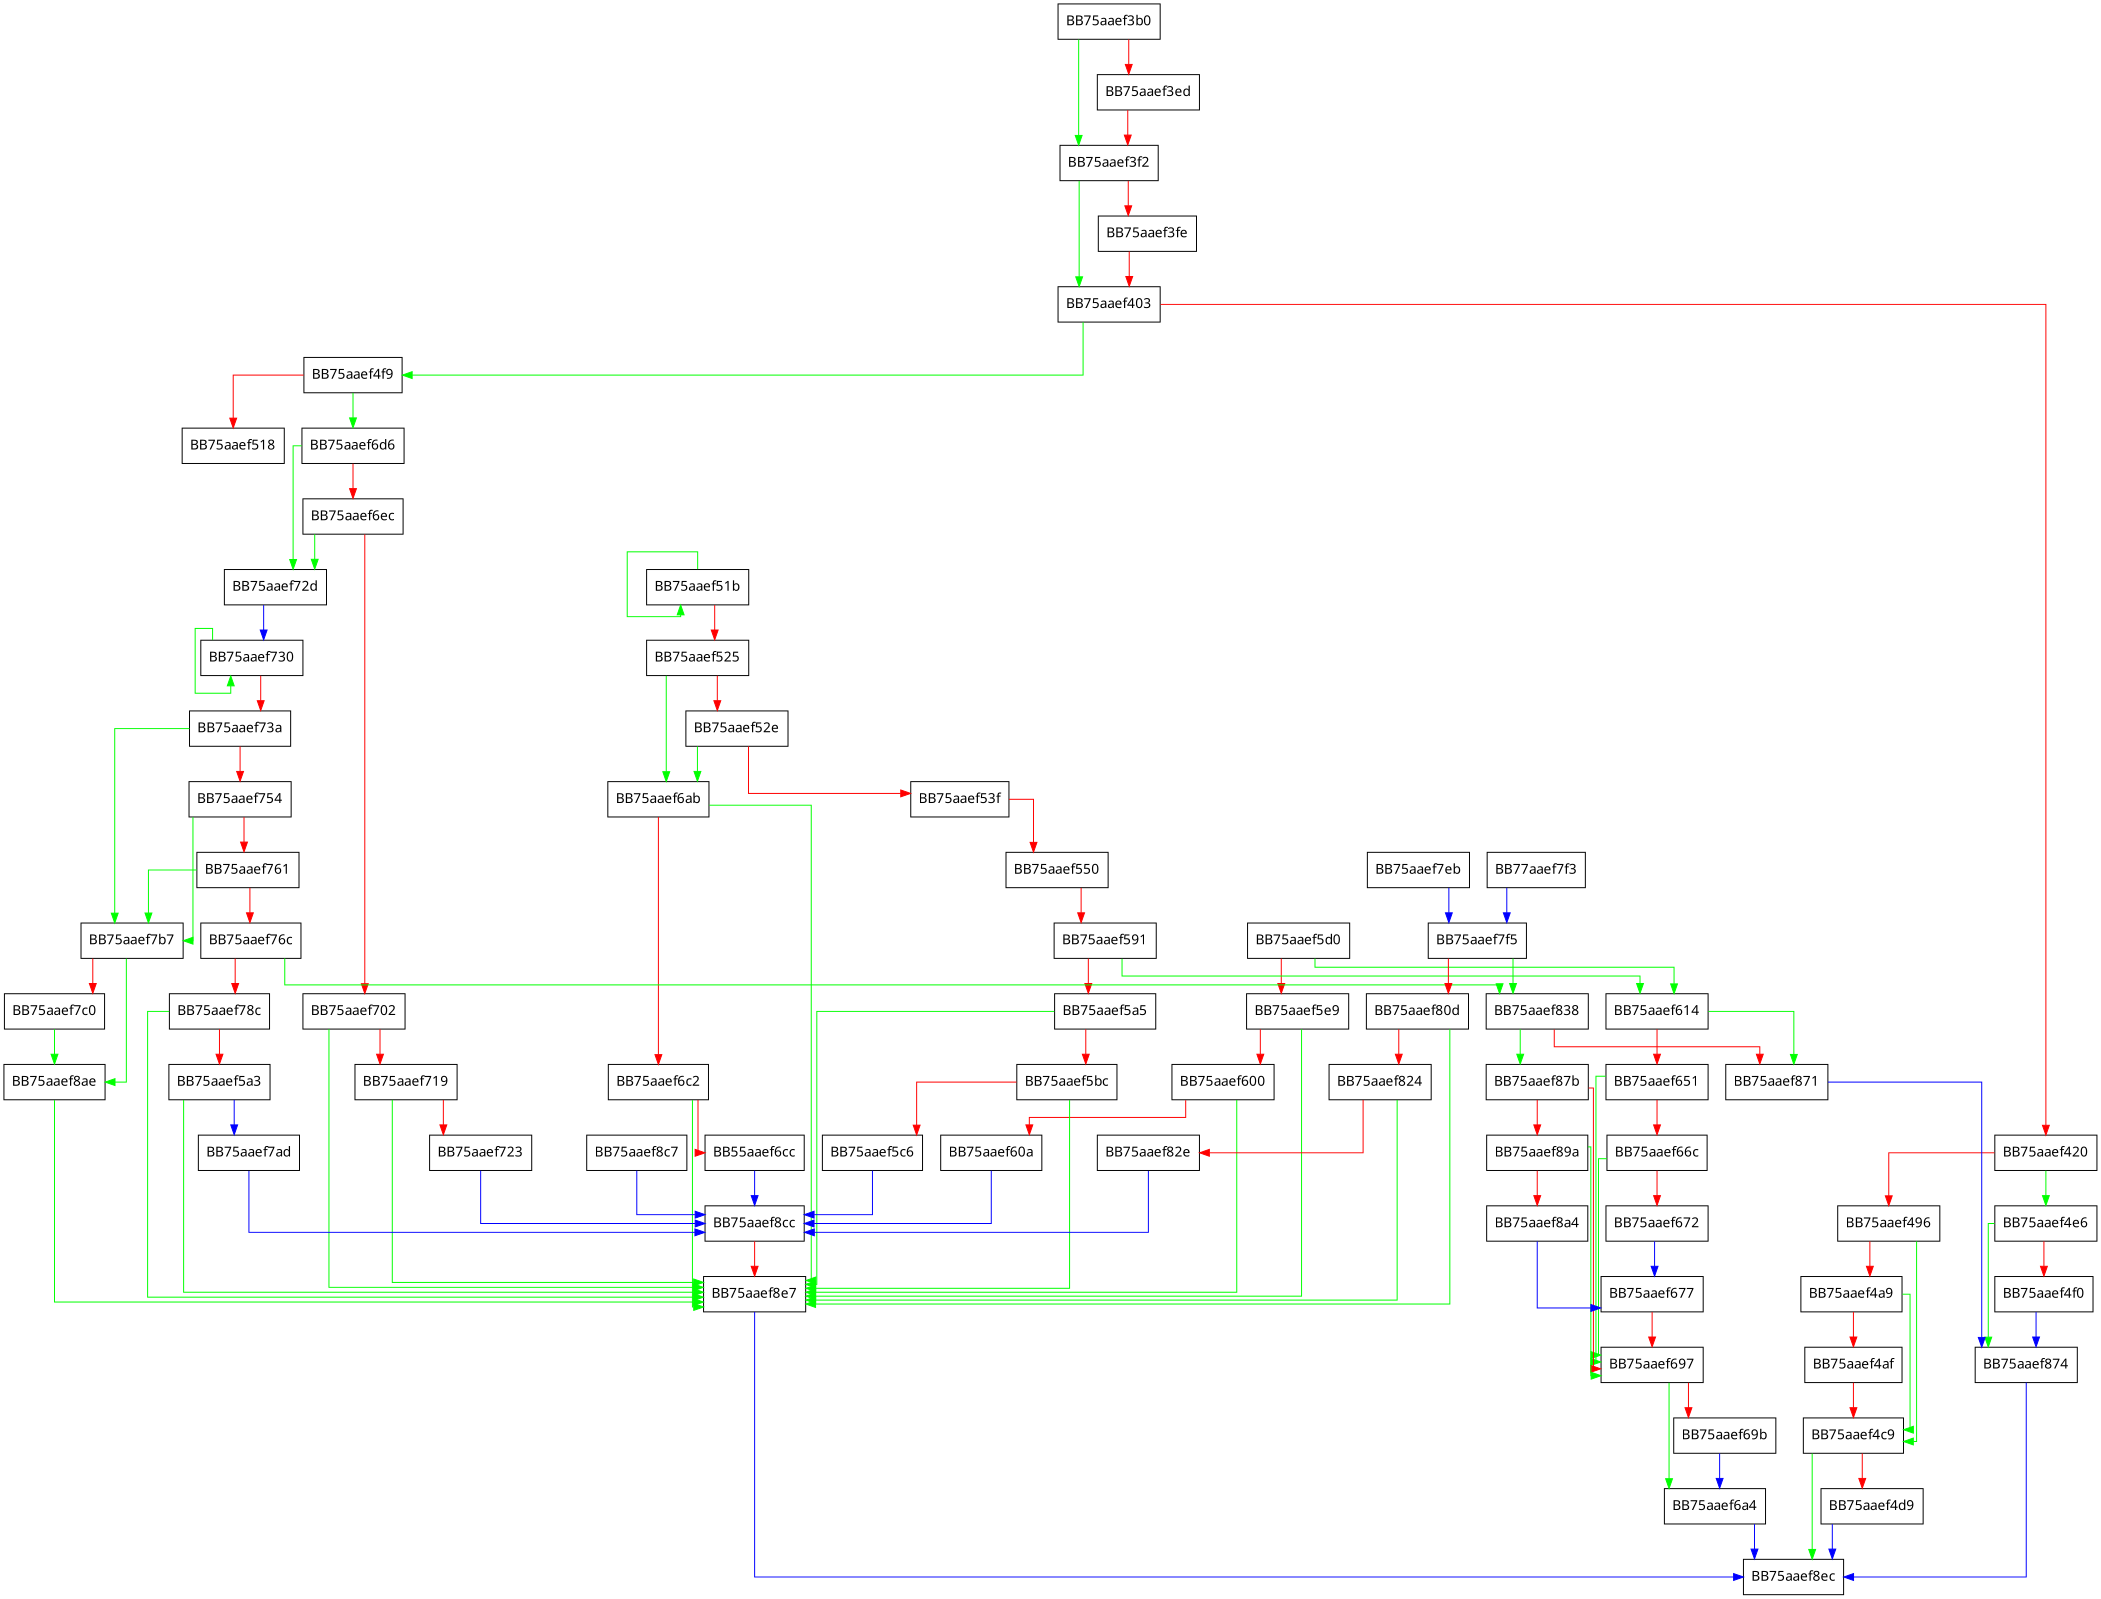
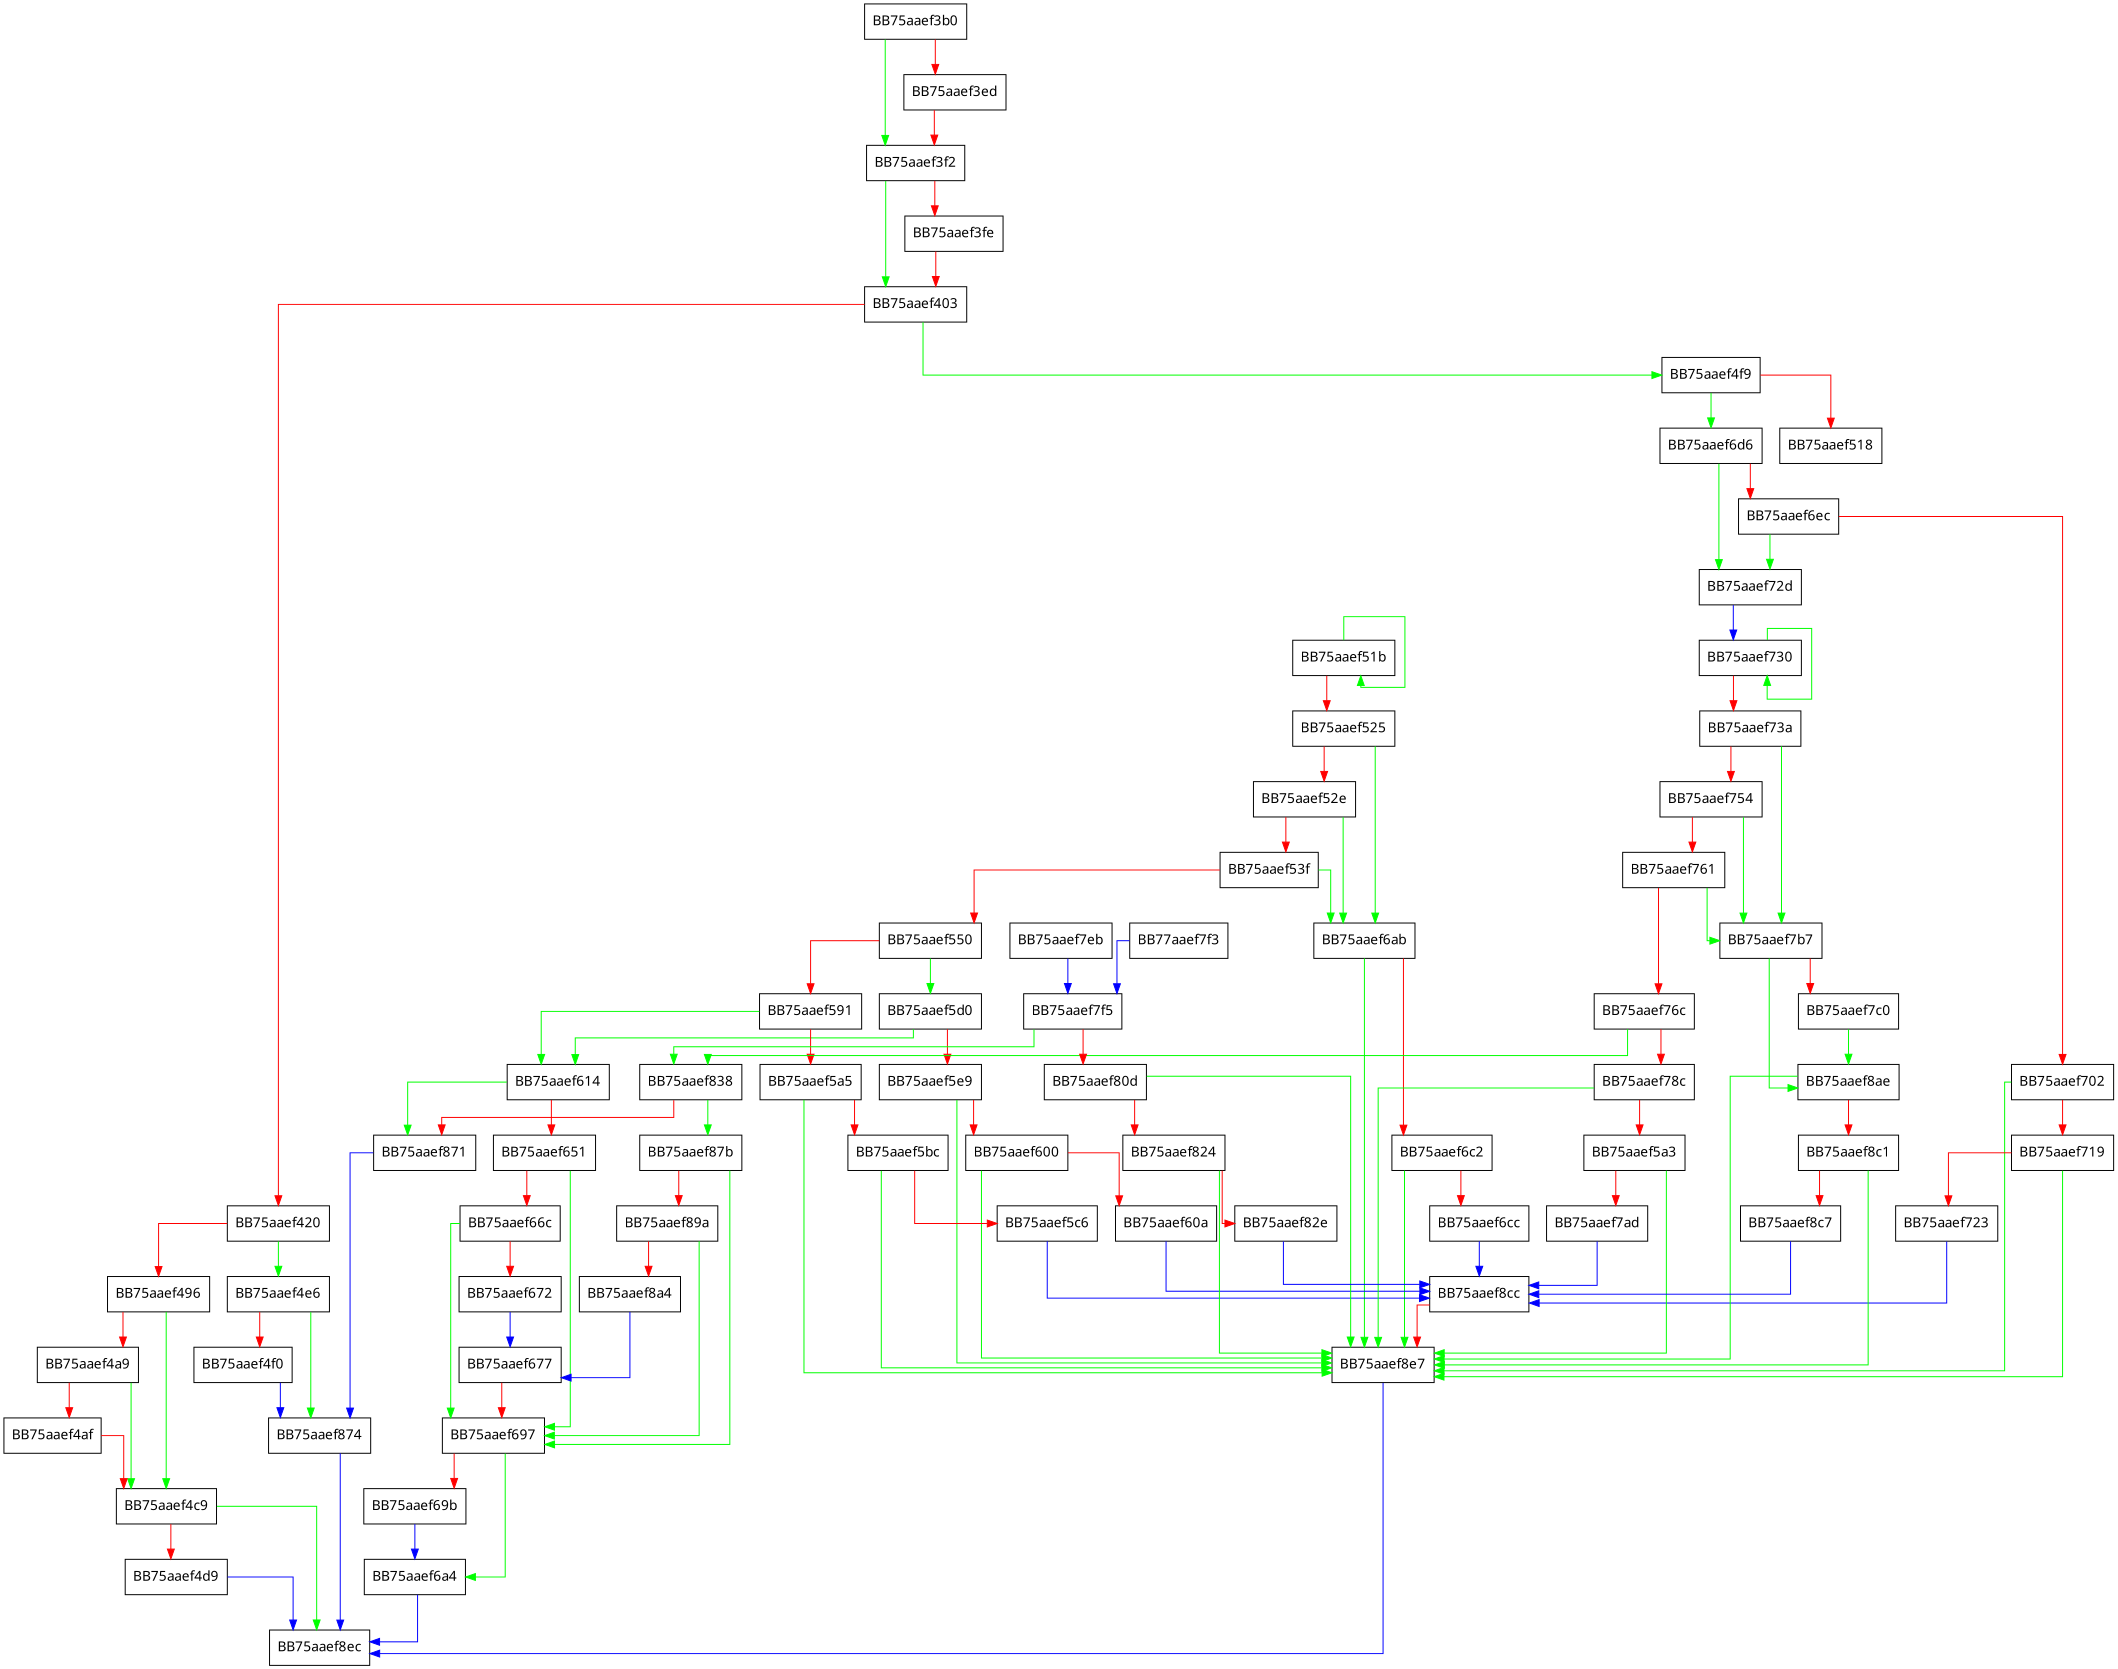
edge "BB75aaef53f" -> "BB75aaef6ab": added
edge "BB75aaef550" -> "BB75aaef5d0": added
edge "BB75aaef5a3" -> "BB75aaef7ad": color blue -> red
node "BB55aaef6cc": label "BB55aaef6cc" -> "BB75aaef6cc"
node "BB75aaef8c1": added
edge "BB75aaef87b" -> "BB75aaef697": color red -> green
